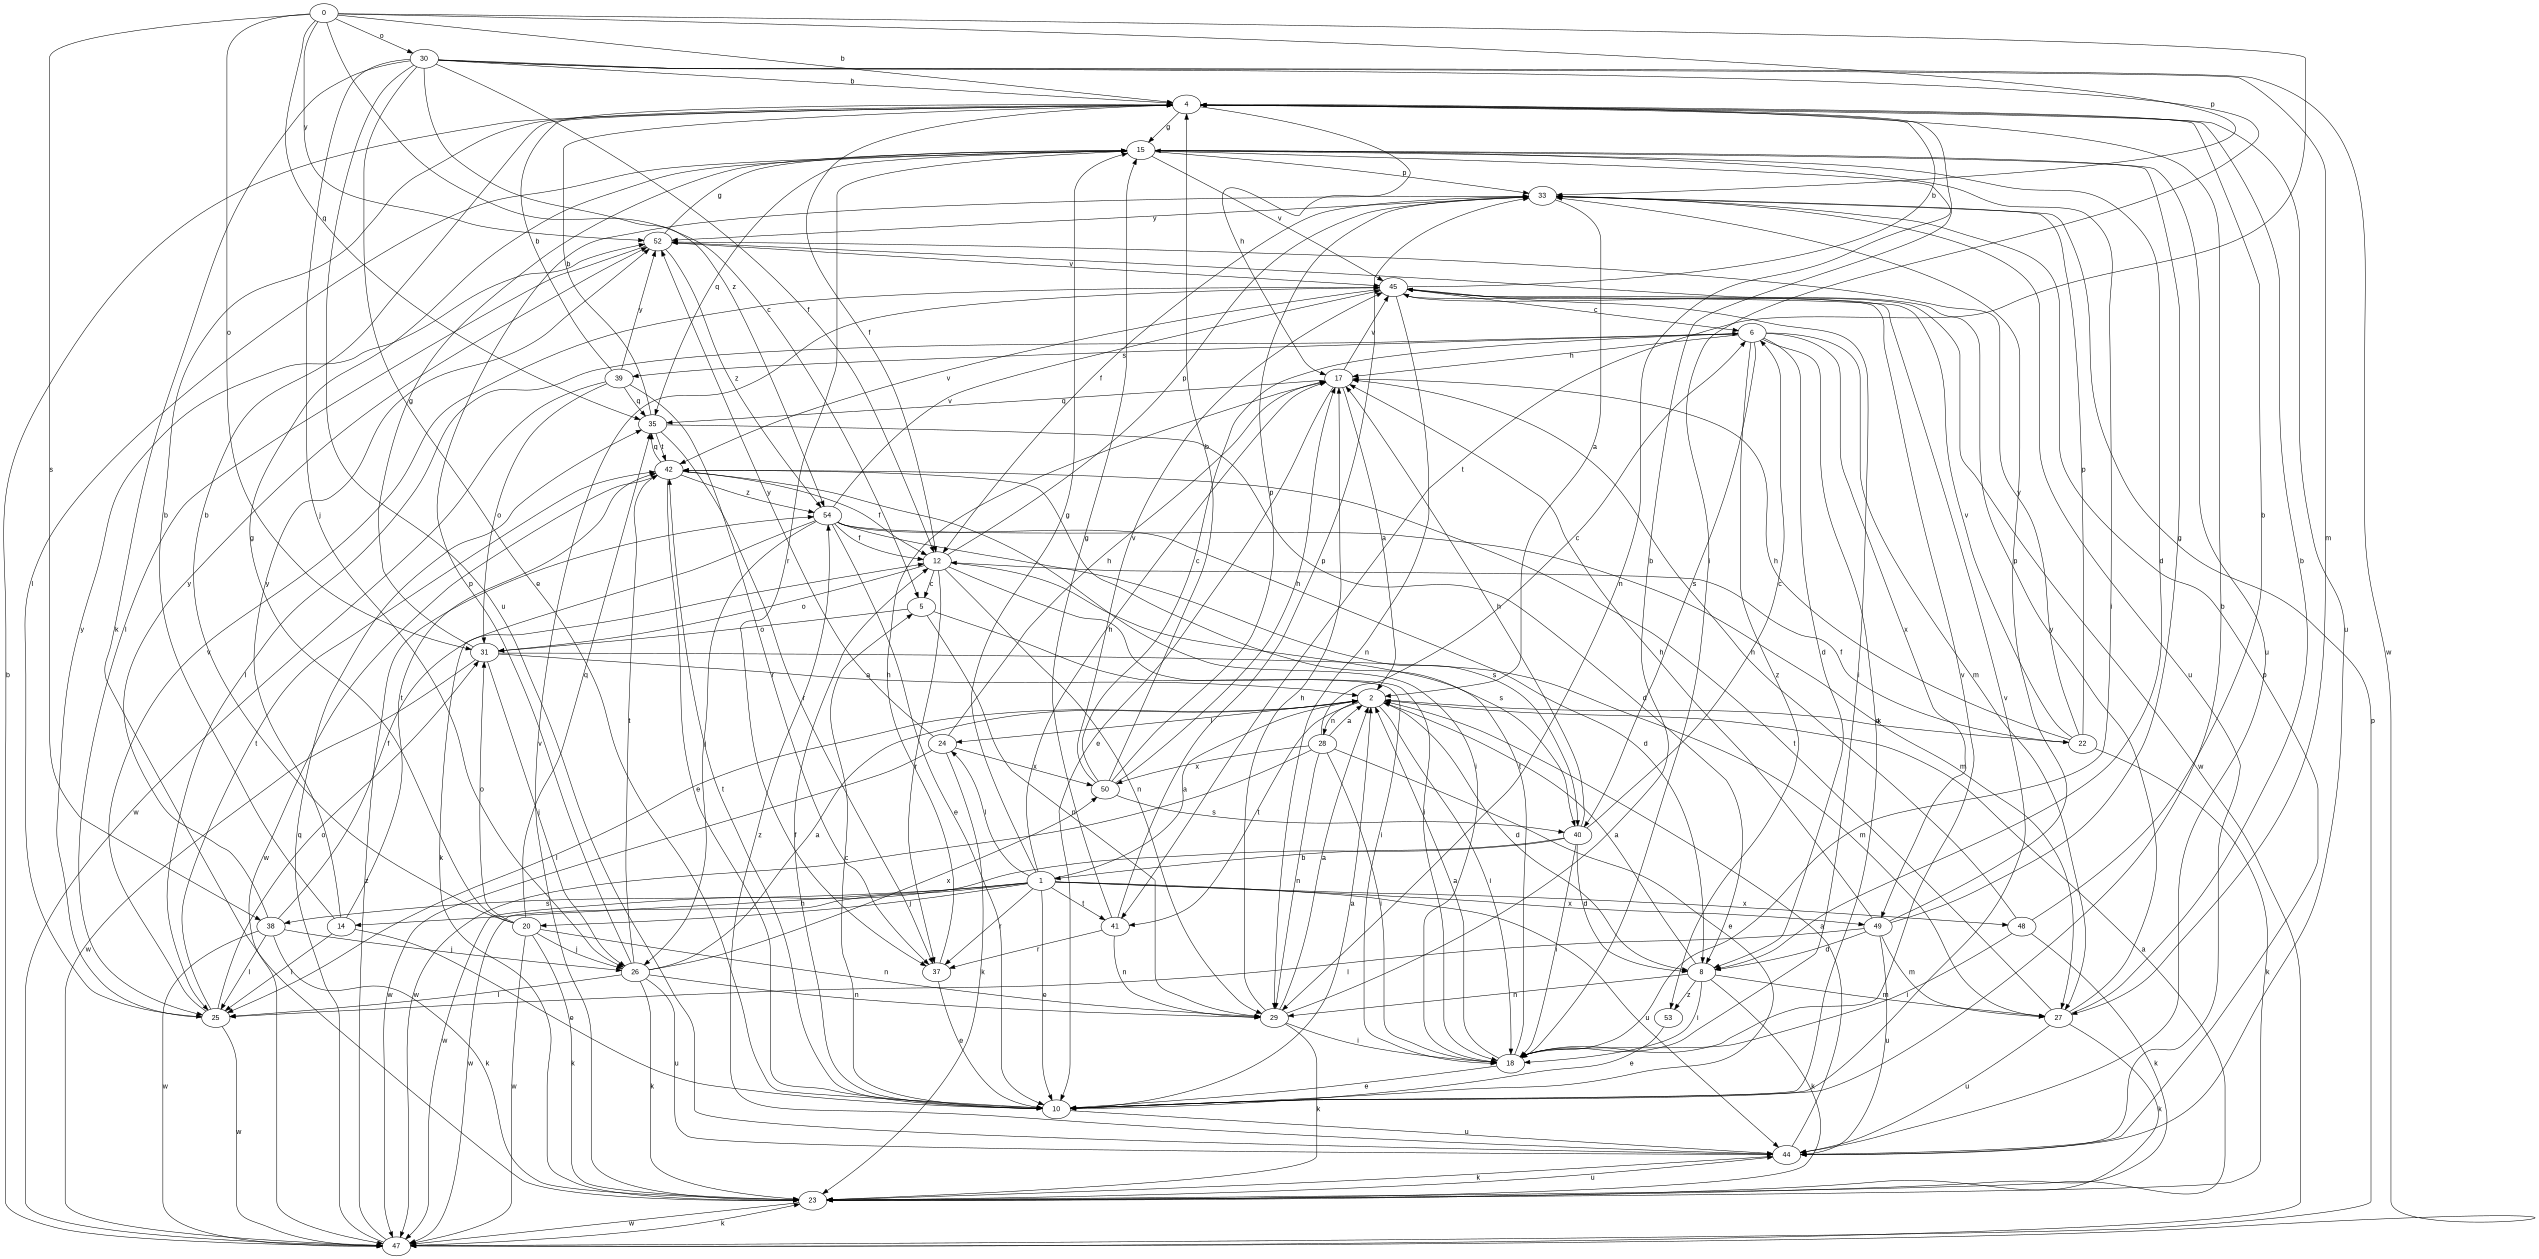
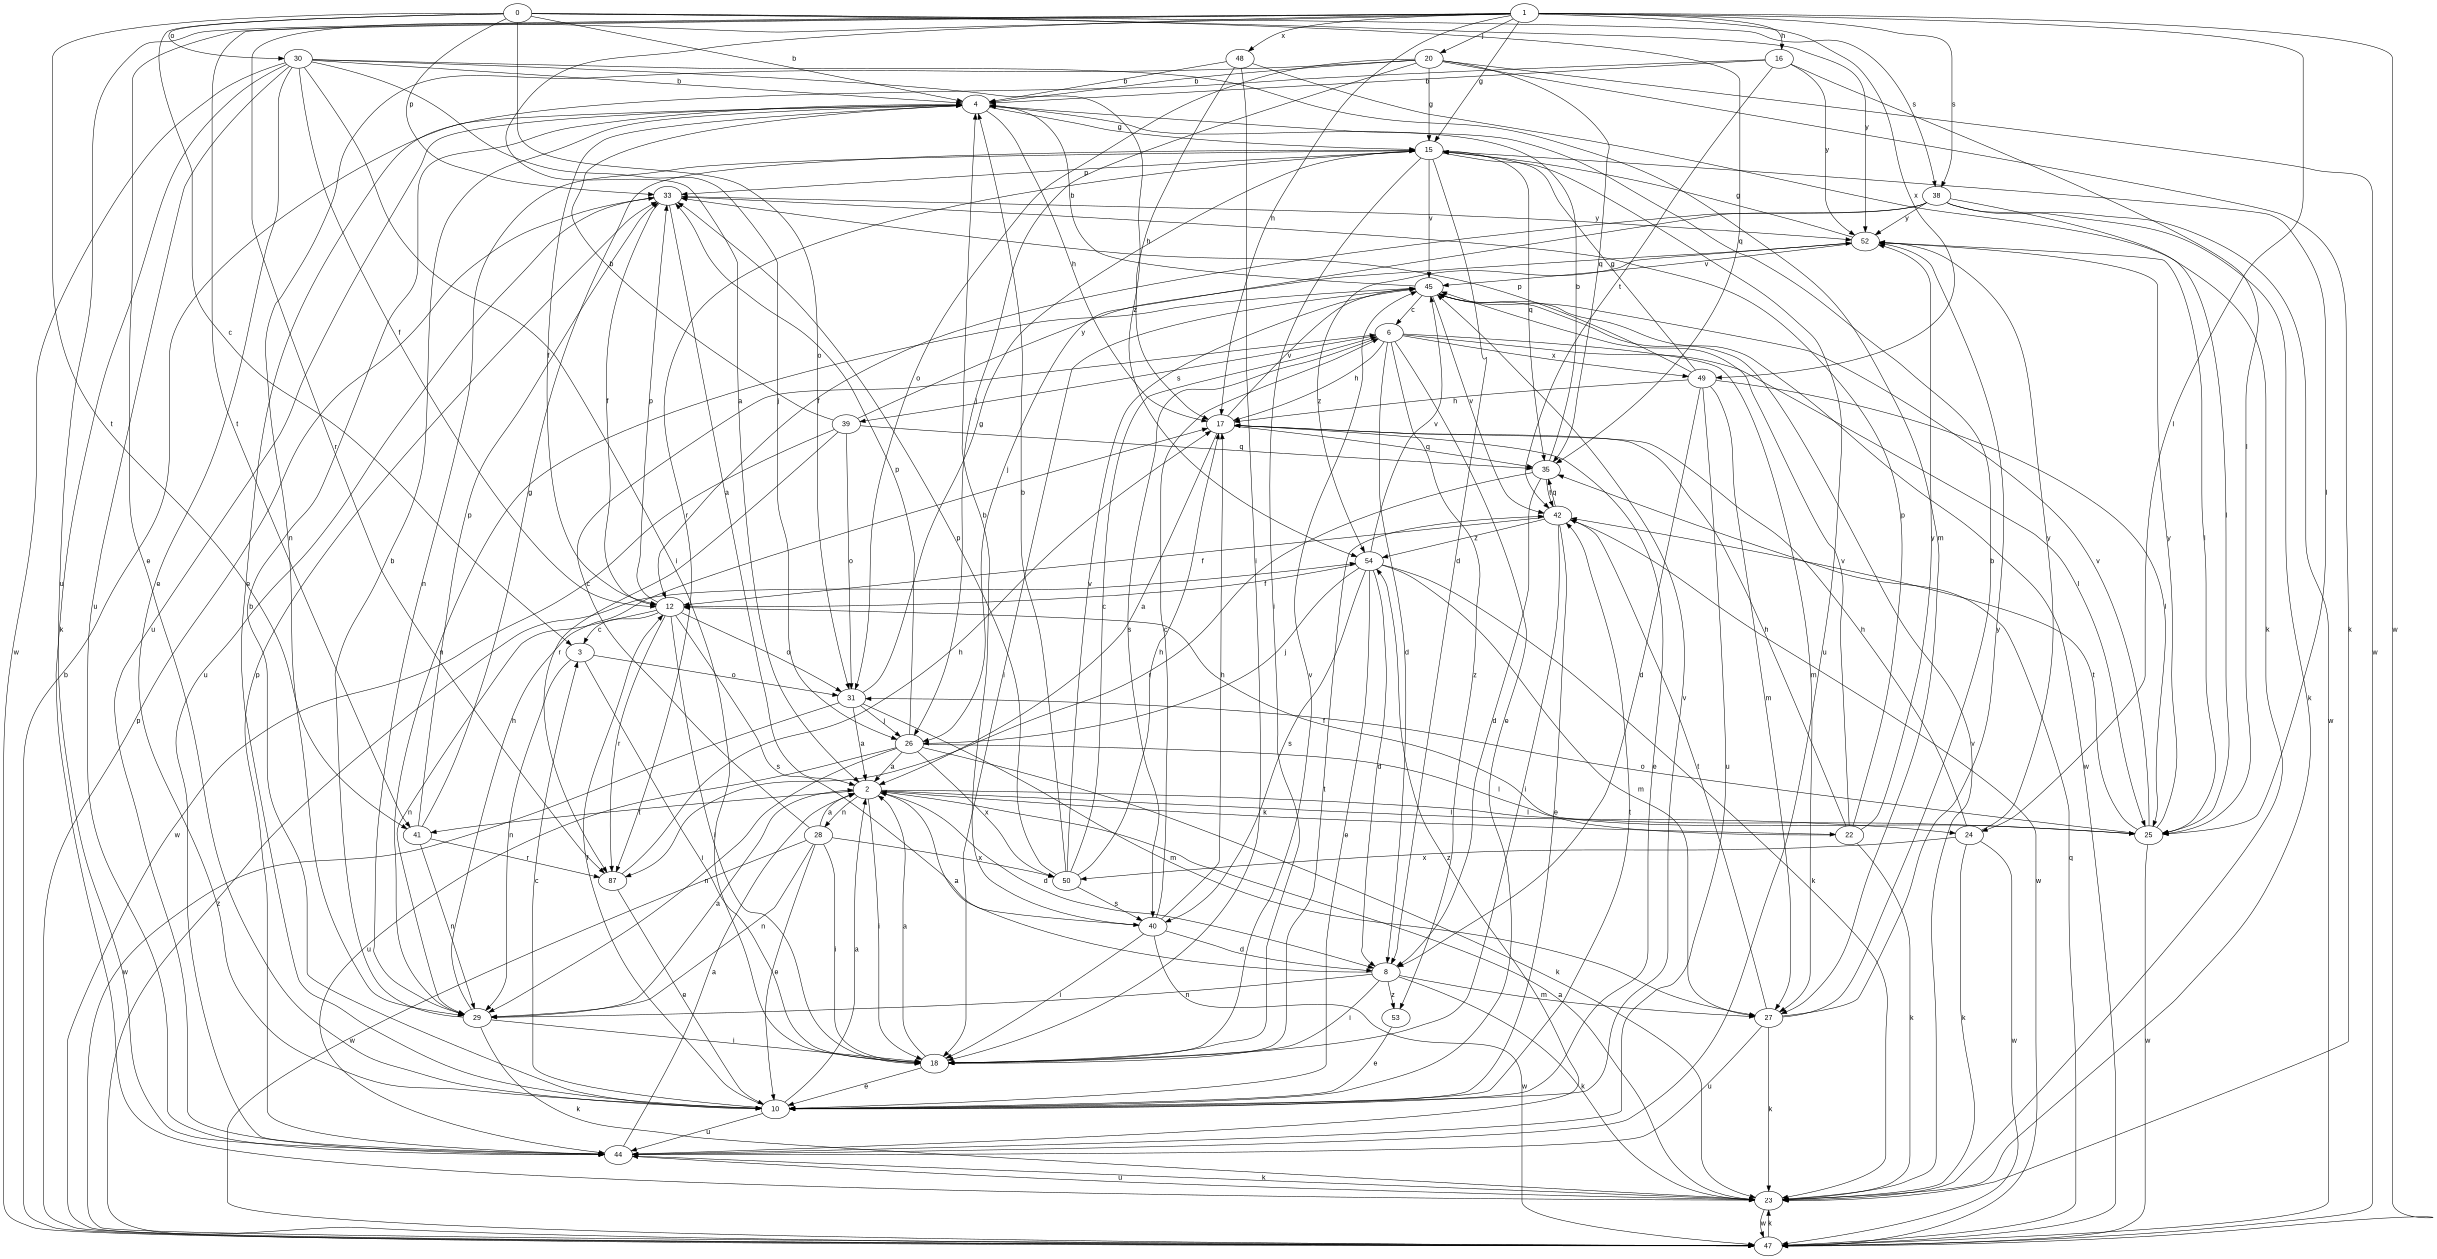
node "5": label "5" -> "3"
edge "26" -> "42": removed, label "t"
edge "40" -> "1": now "40" -> "4"
node "14": label "14" -> "16"
node "37": label "37" -> "87"
